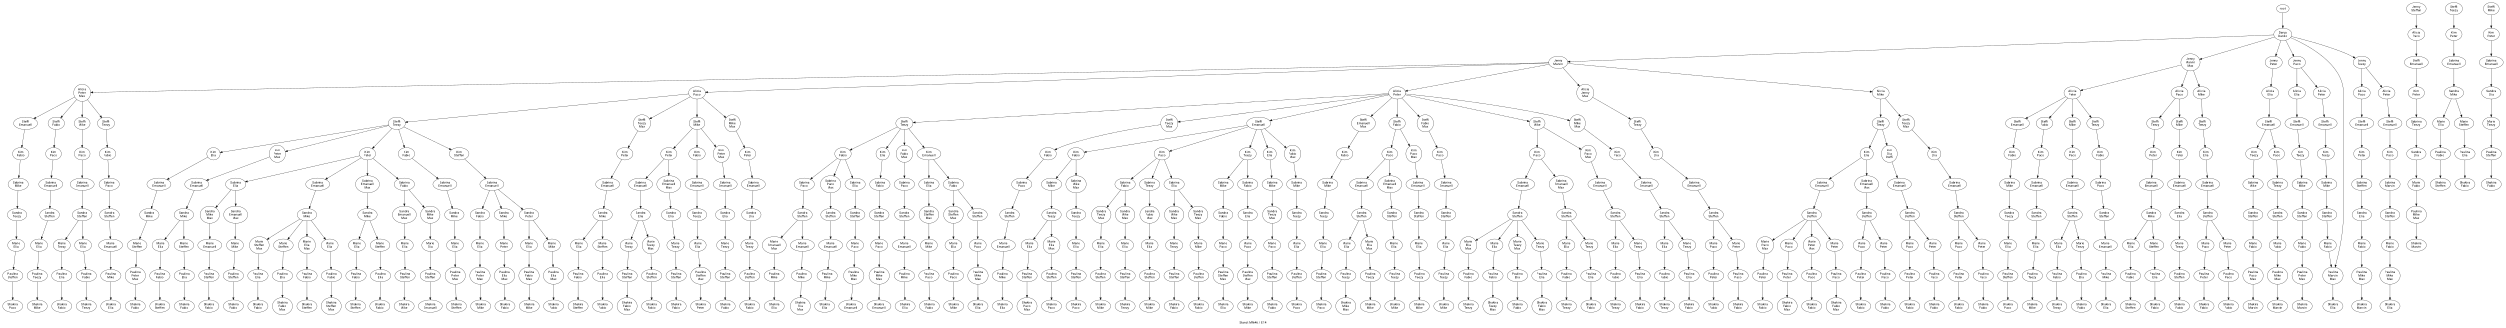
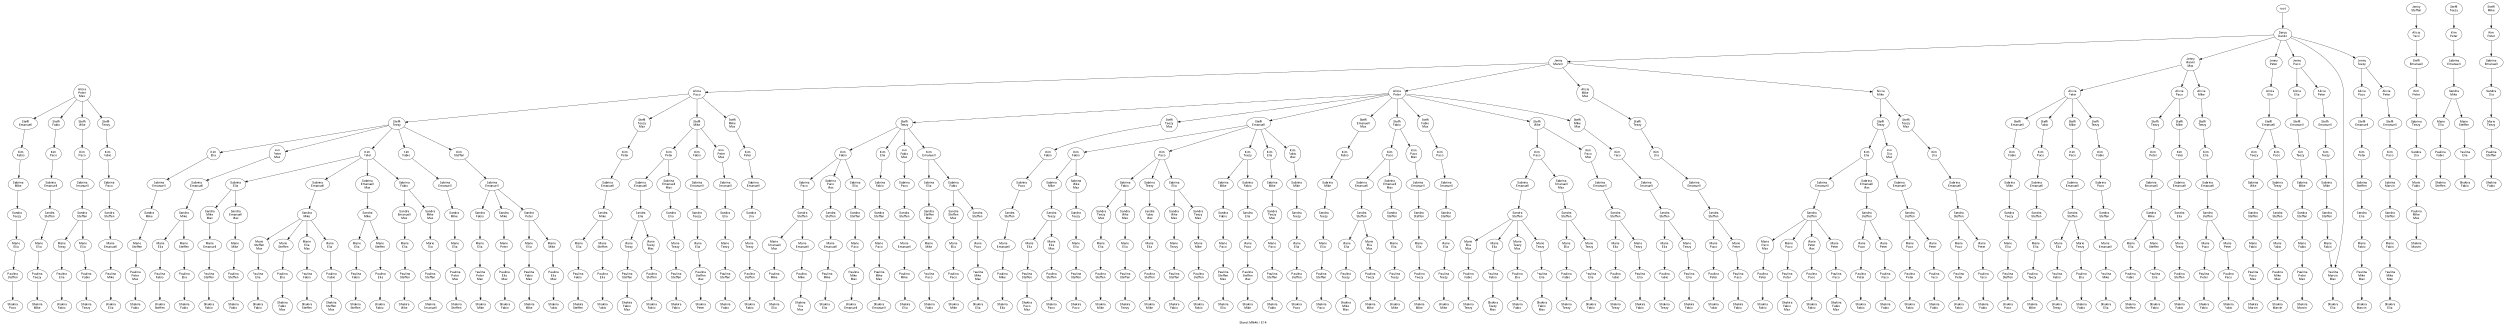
edge "Jenny Marvin" -> "Alicia Peter Max": removed
node "Alicia Jenny Max": label "Alicia Jenny Max" -> "Alicia Mike Max"
node "Kim Elia Steffi": label "Kim Elia Steffi" -> "Kim Elia Max"
